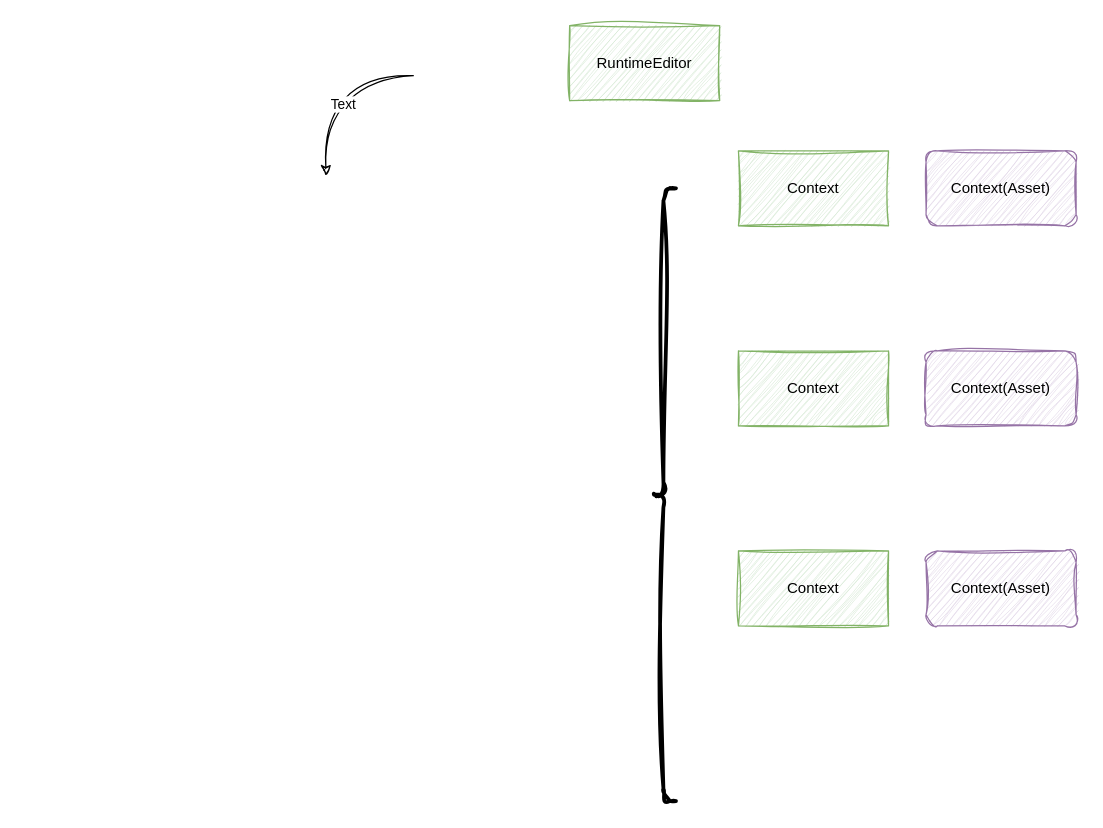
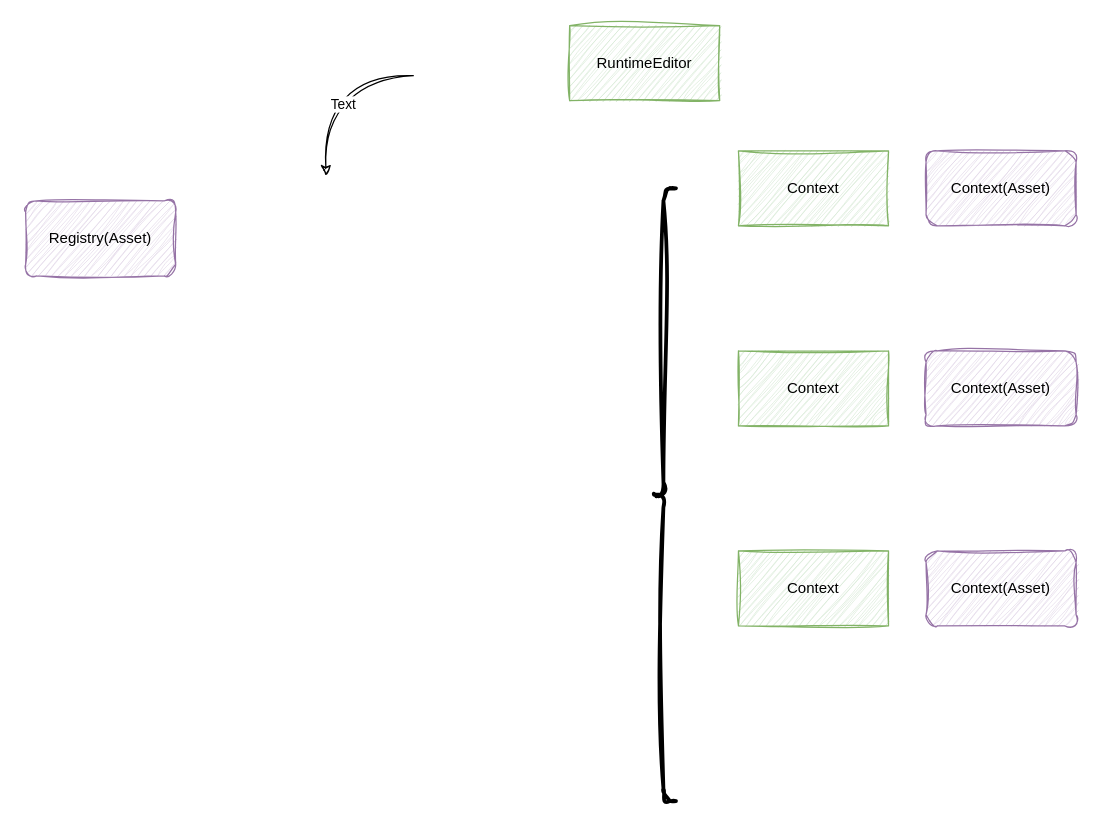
node "Registry(Asset)": added
